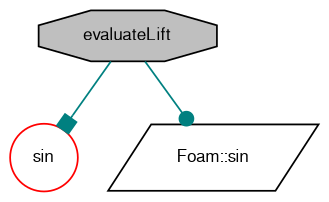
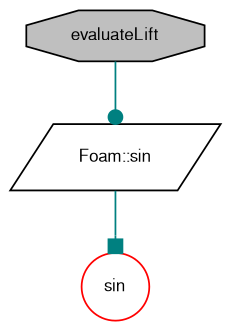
edge "evaluateLift" -> "sin": now "Foam::sin" -> "sin"
